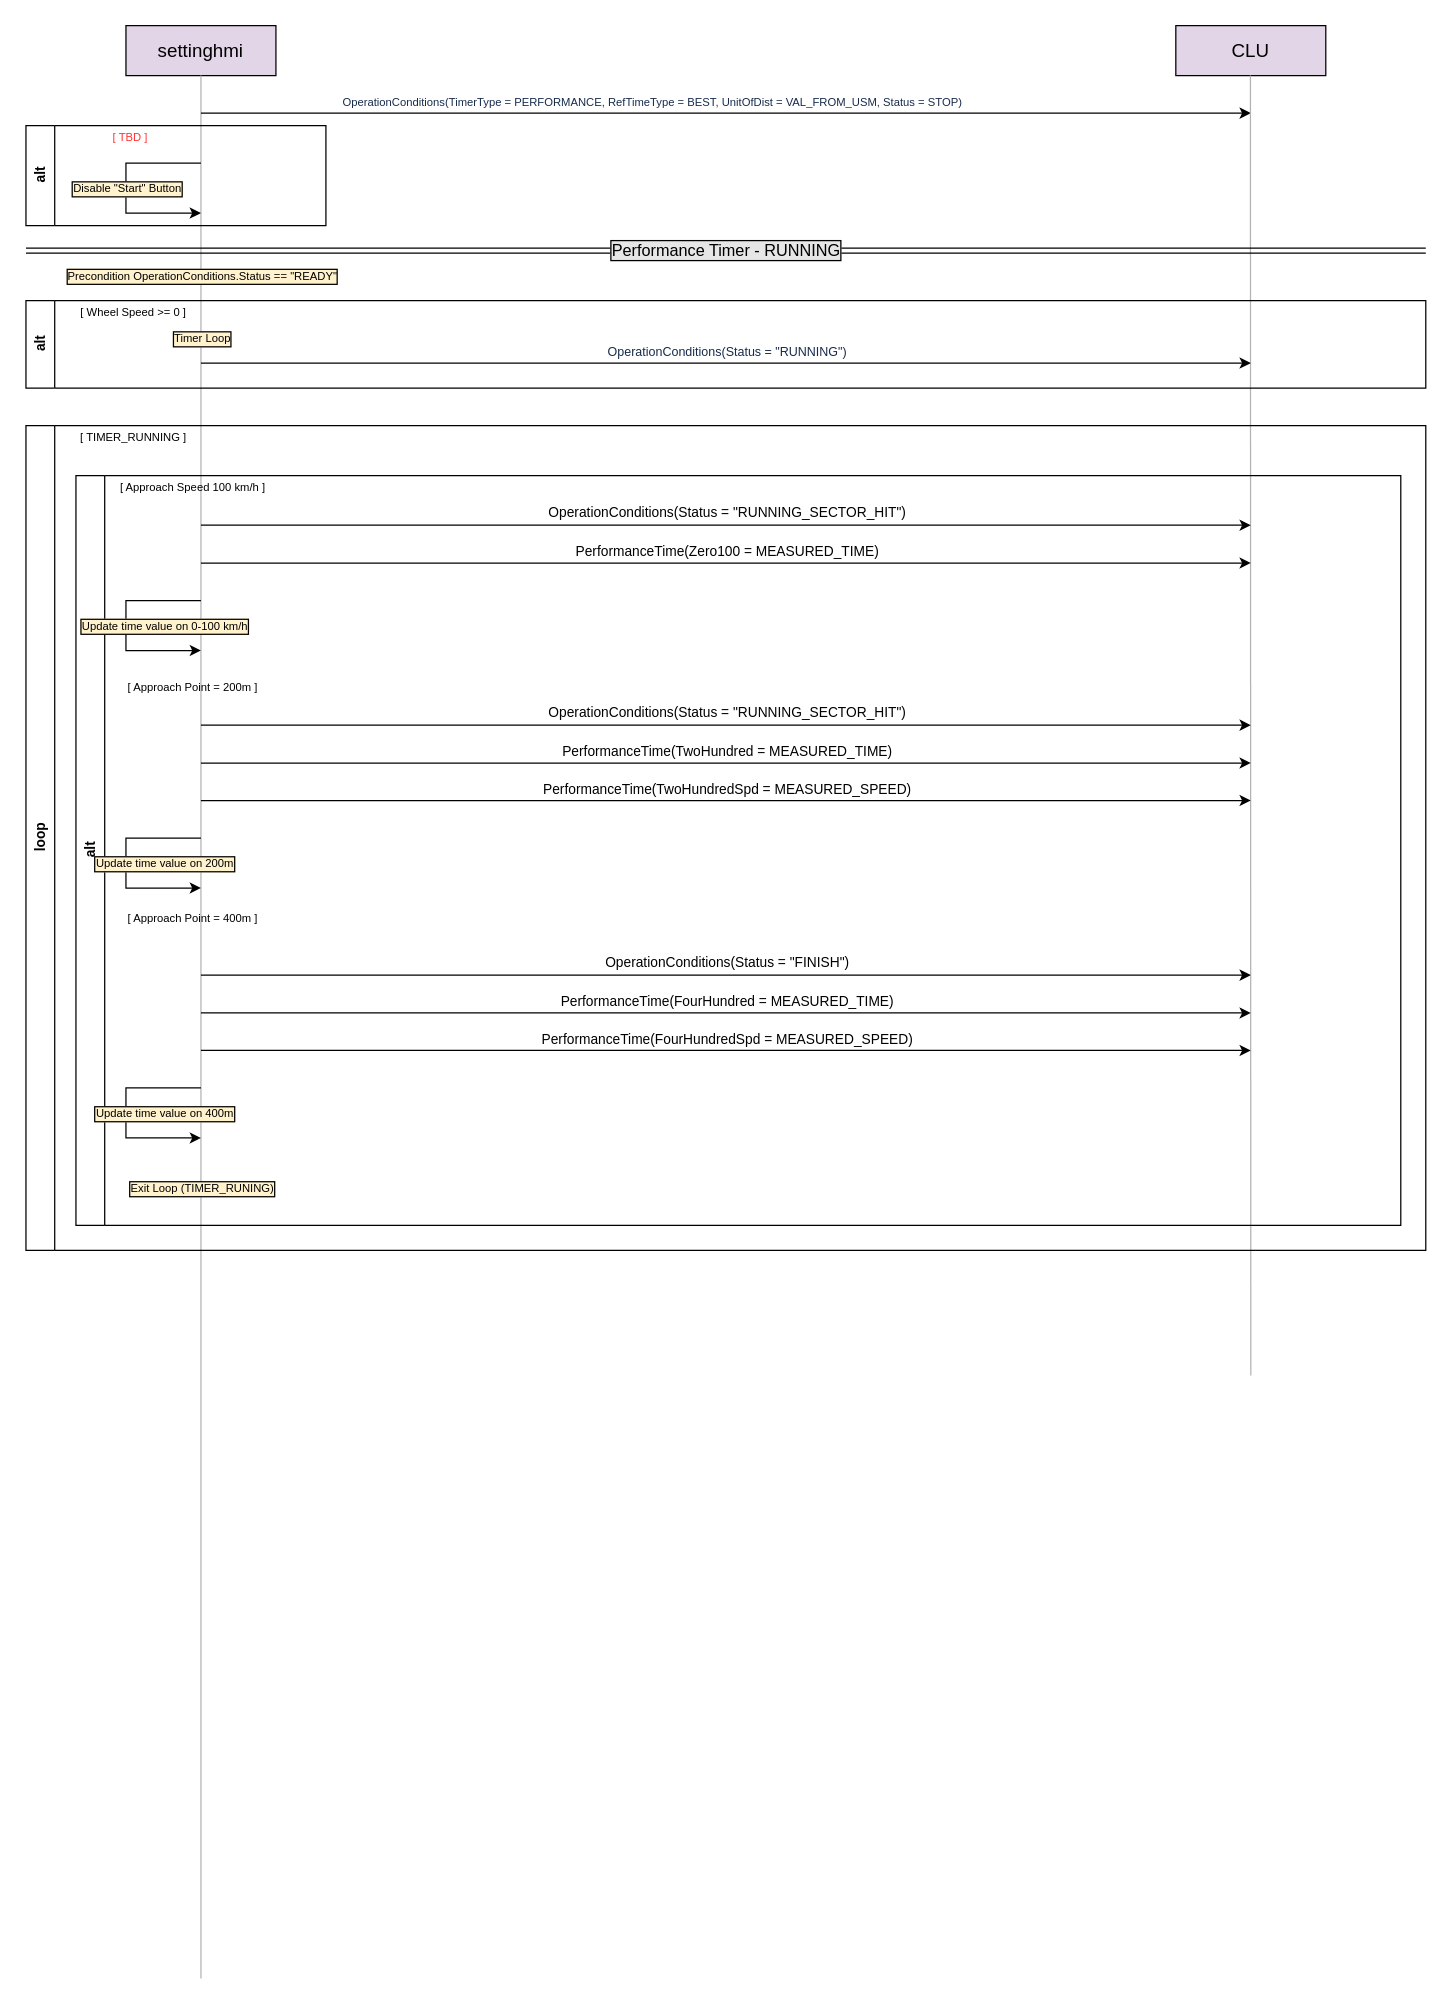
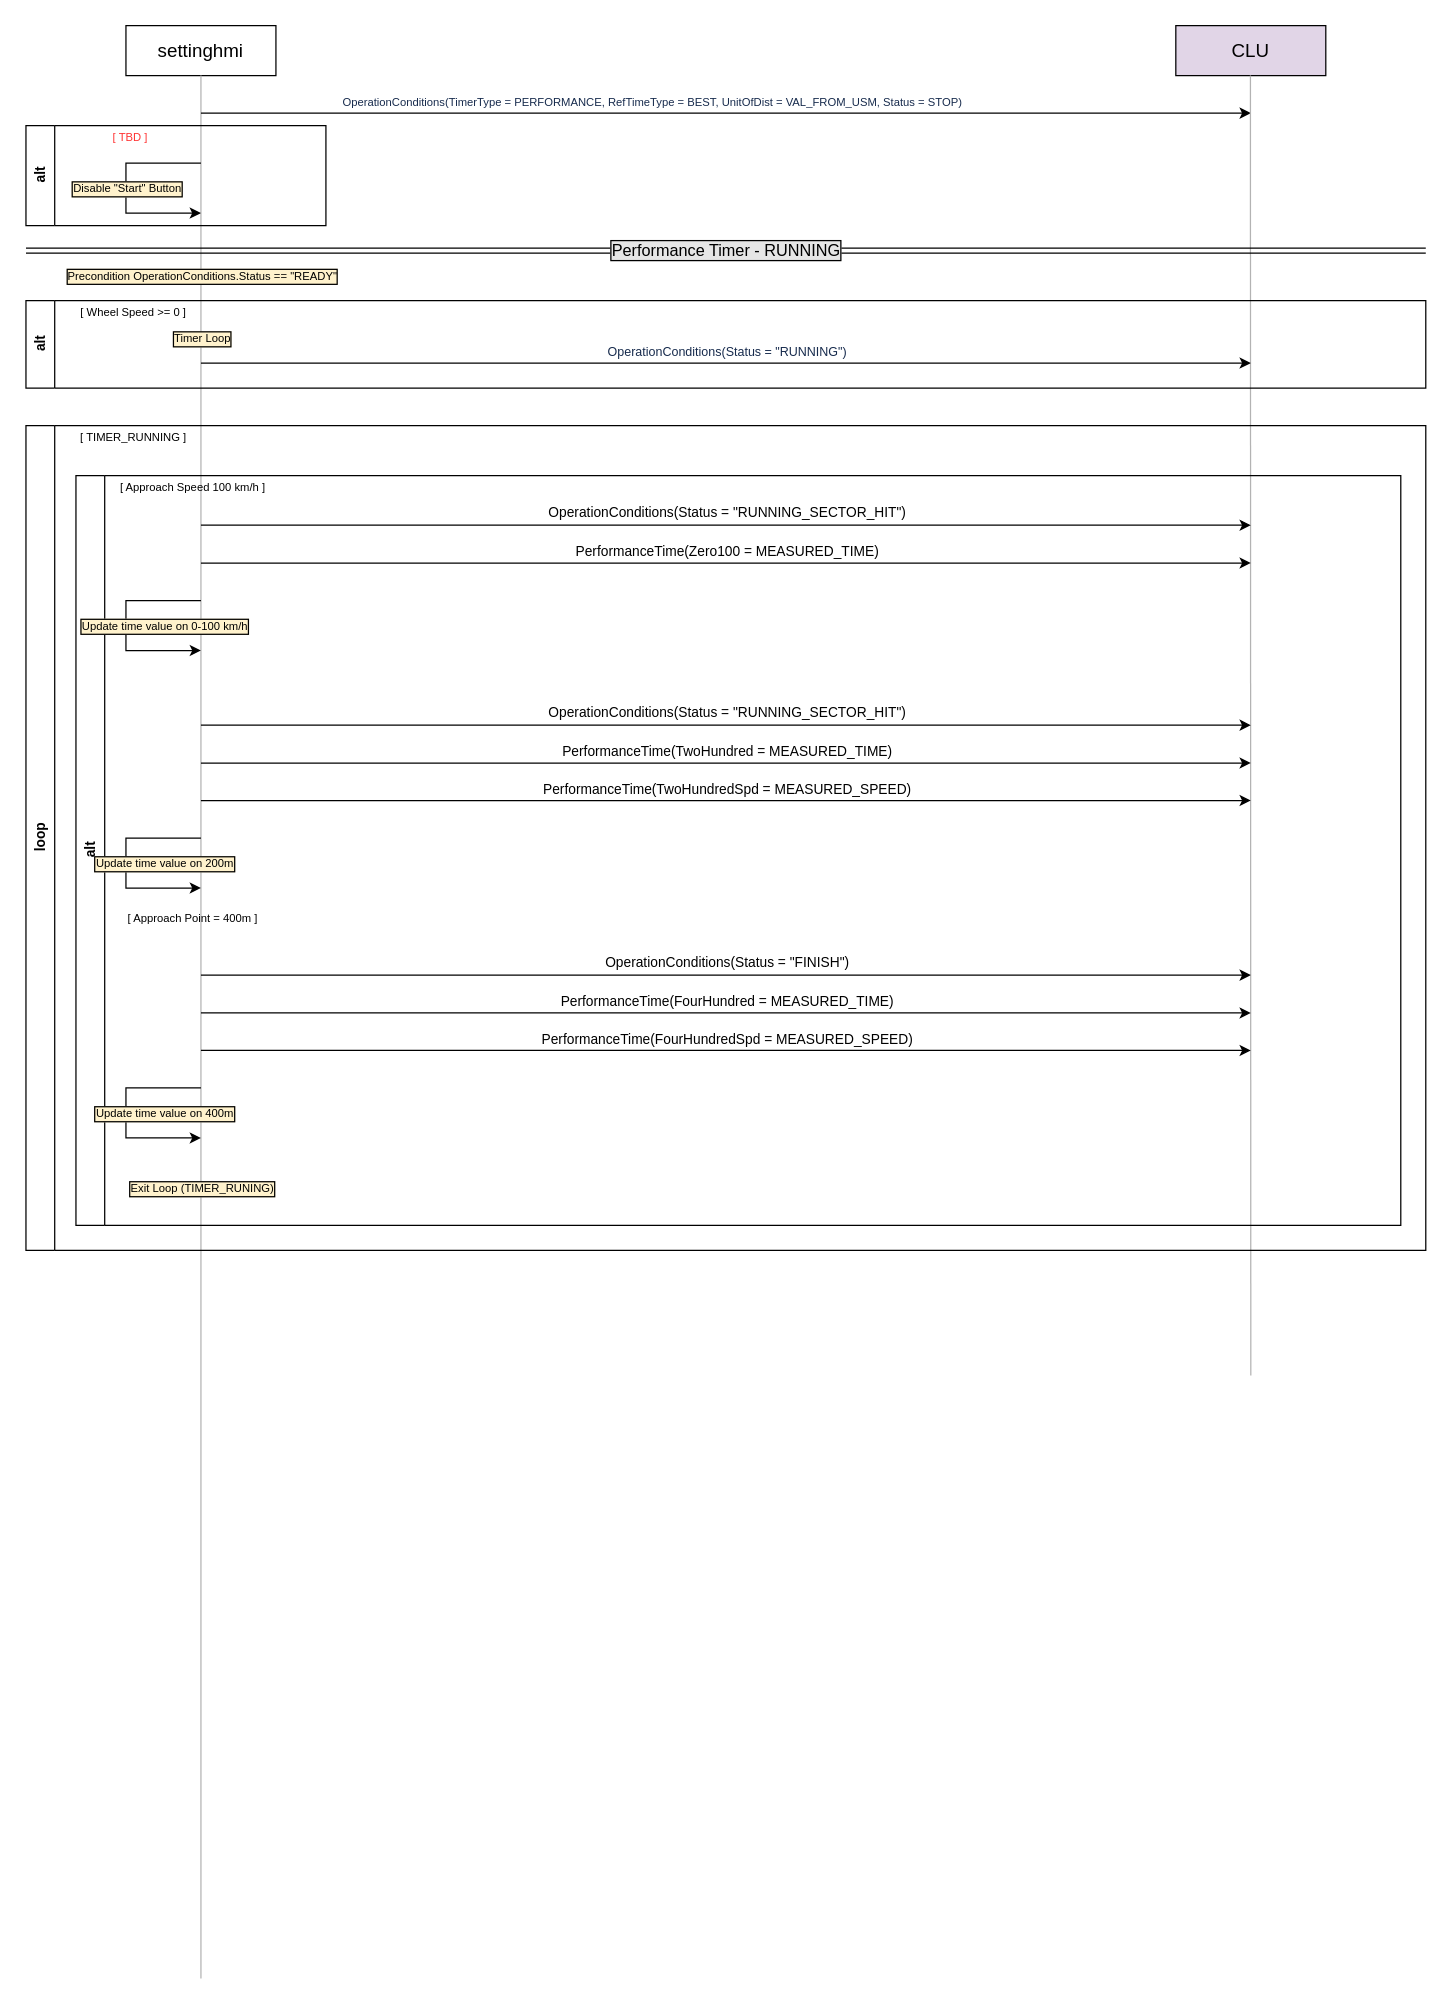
node "settinghmi": fillcolor #e1d5e7 -> #ffffff
node "[ Approach Point = 200m ]": removed
